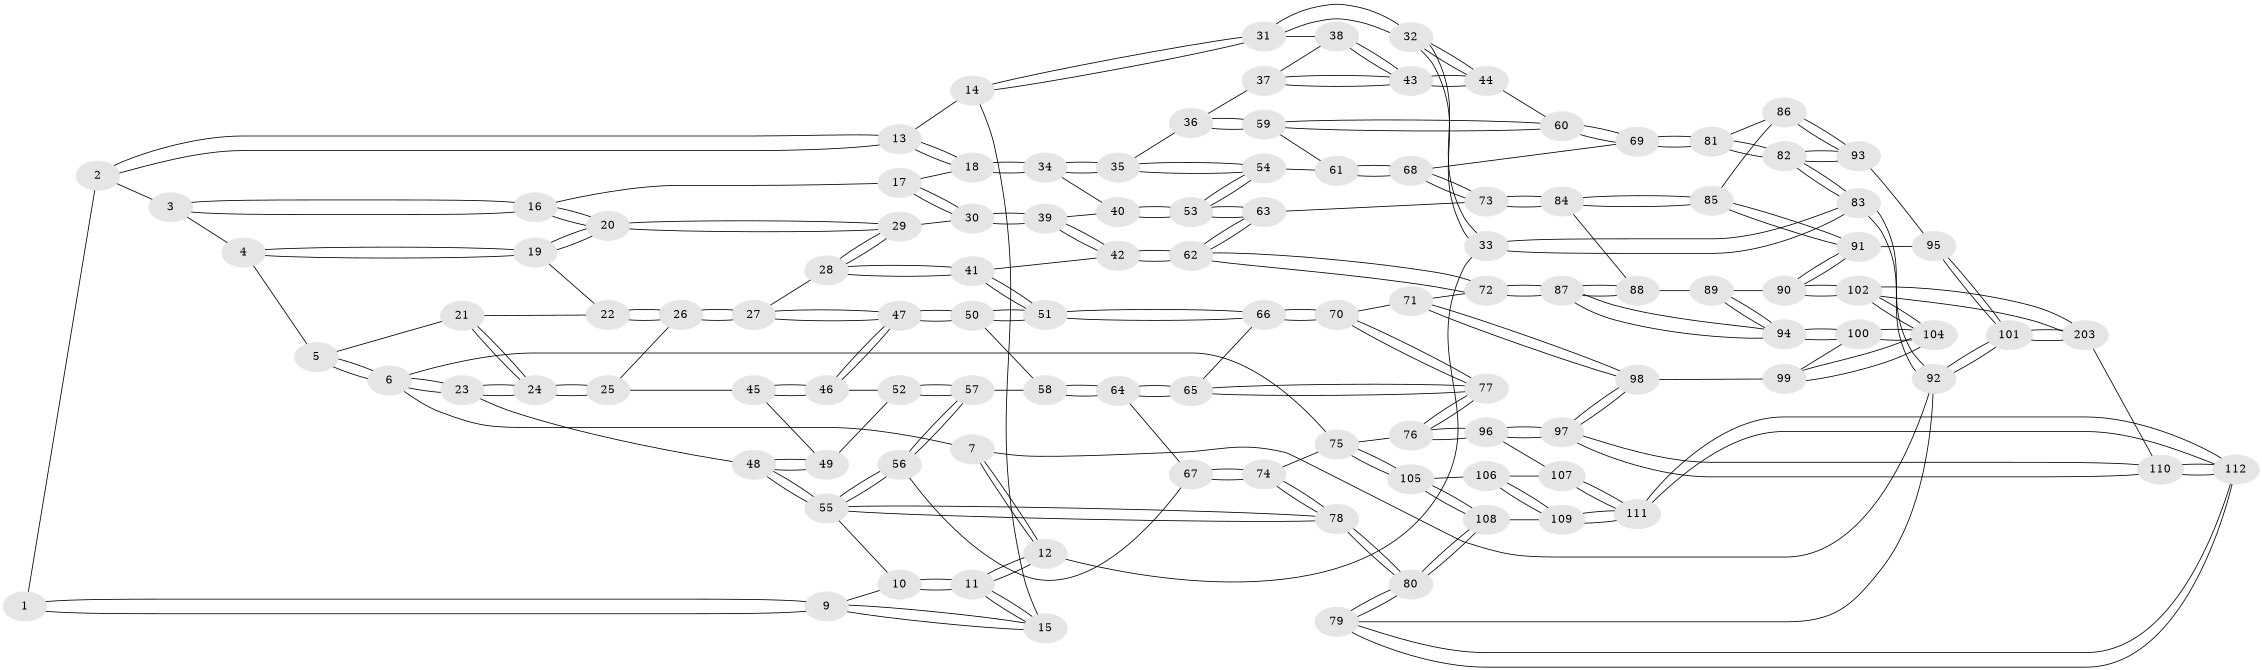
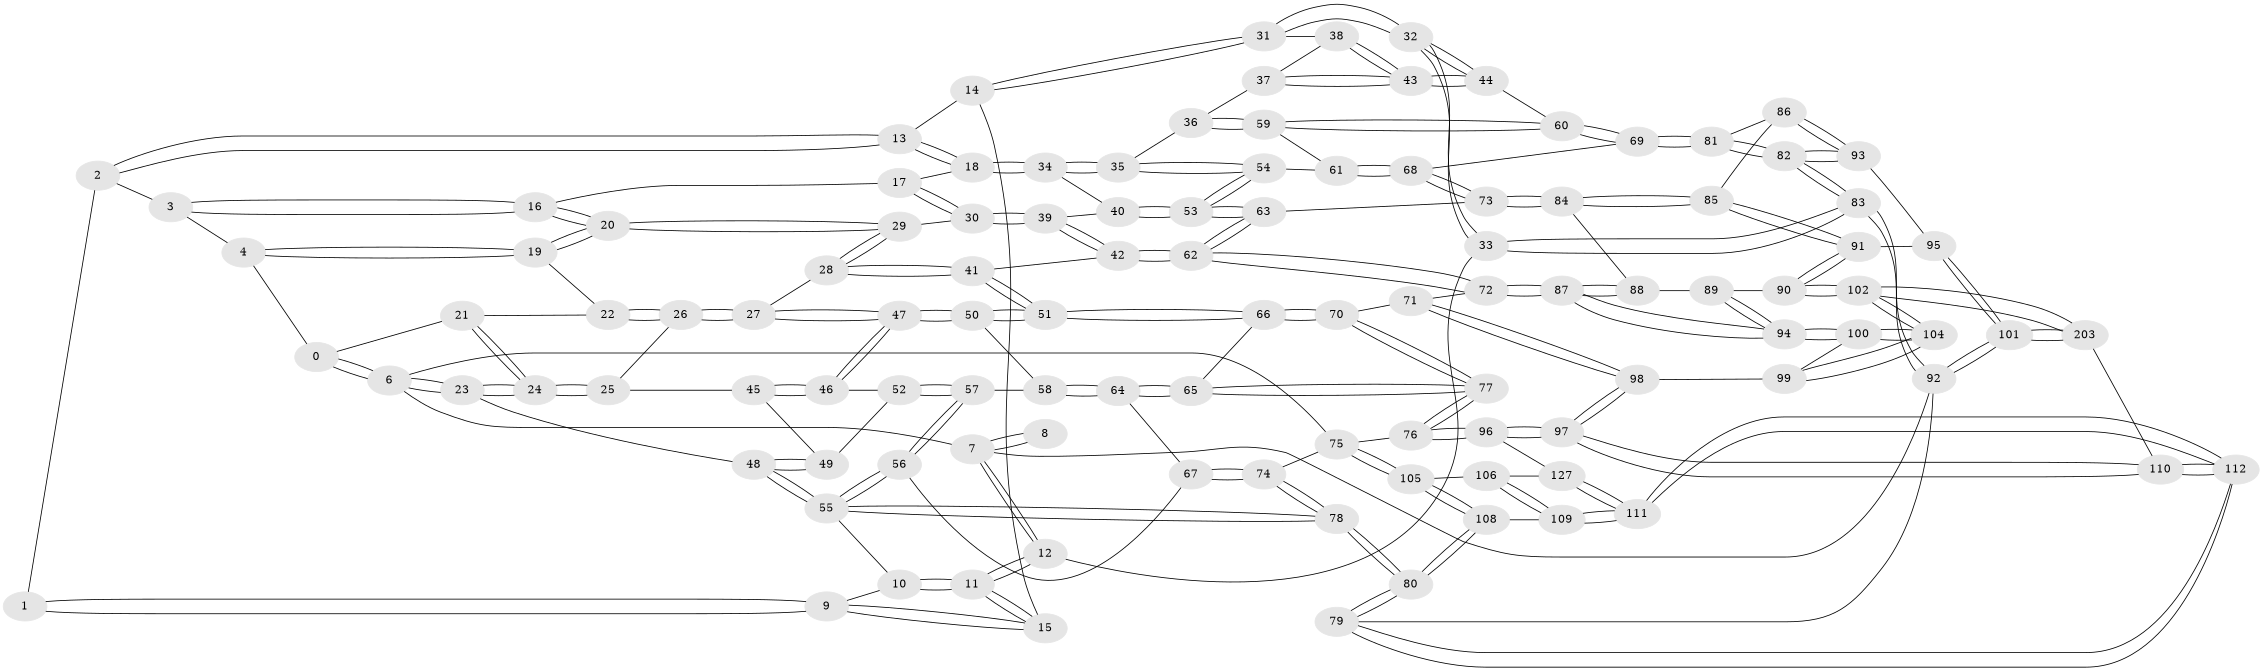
node "5": label "5" -> "0"
node "8": added
node "107": label "107" -> "127"
